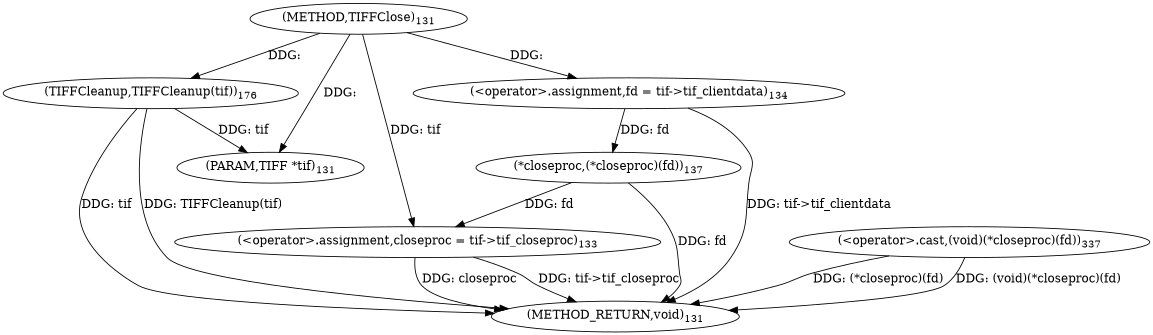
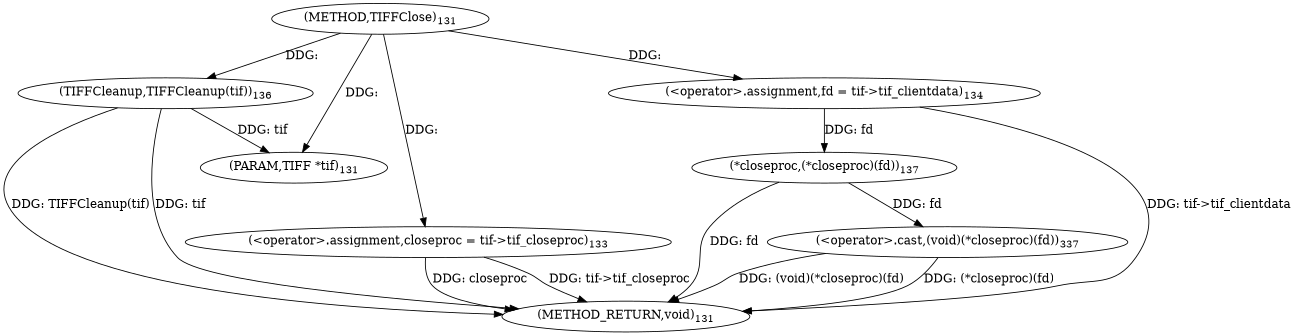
node "(TIFFCleanup,TIFFCleanup(tif))": text "176" -> "136"
edge "(METHOD,TIFFClose)" -> "(<operator>.assignment,closeproc = tif->tif_closeproc)": label "DDG: tif" -> "DDG: "
edge "(*closeproc,(*closeproc)(fd))" -> "(<operator>.assignment,closeproc = tif->tif_closeproc)": now "(*closeproc,(*closeproc)(fd))" -> "(<operator>.cast,(void)(*closeproc)(fd))"
